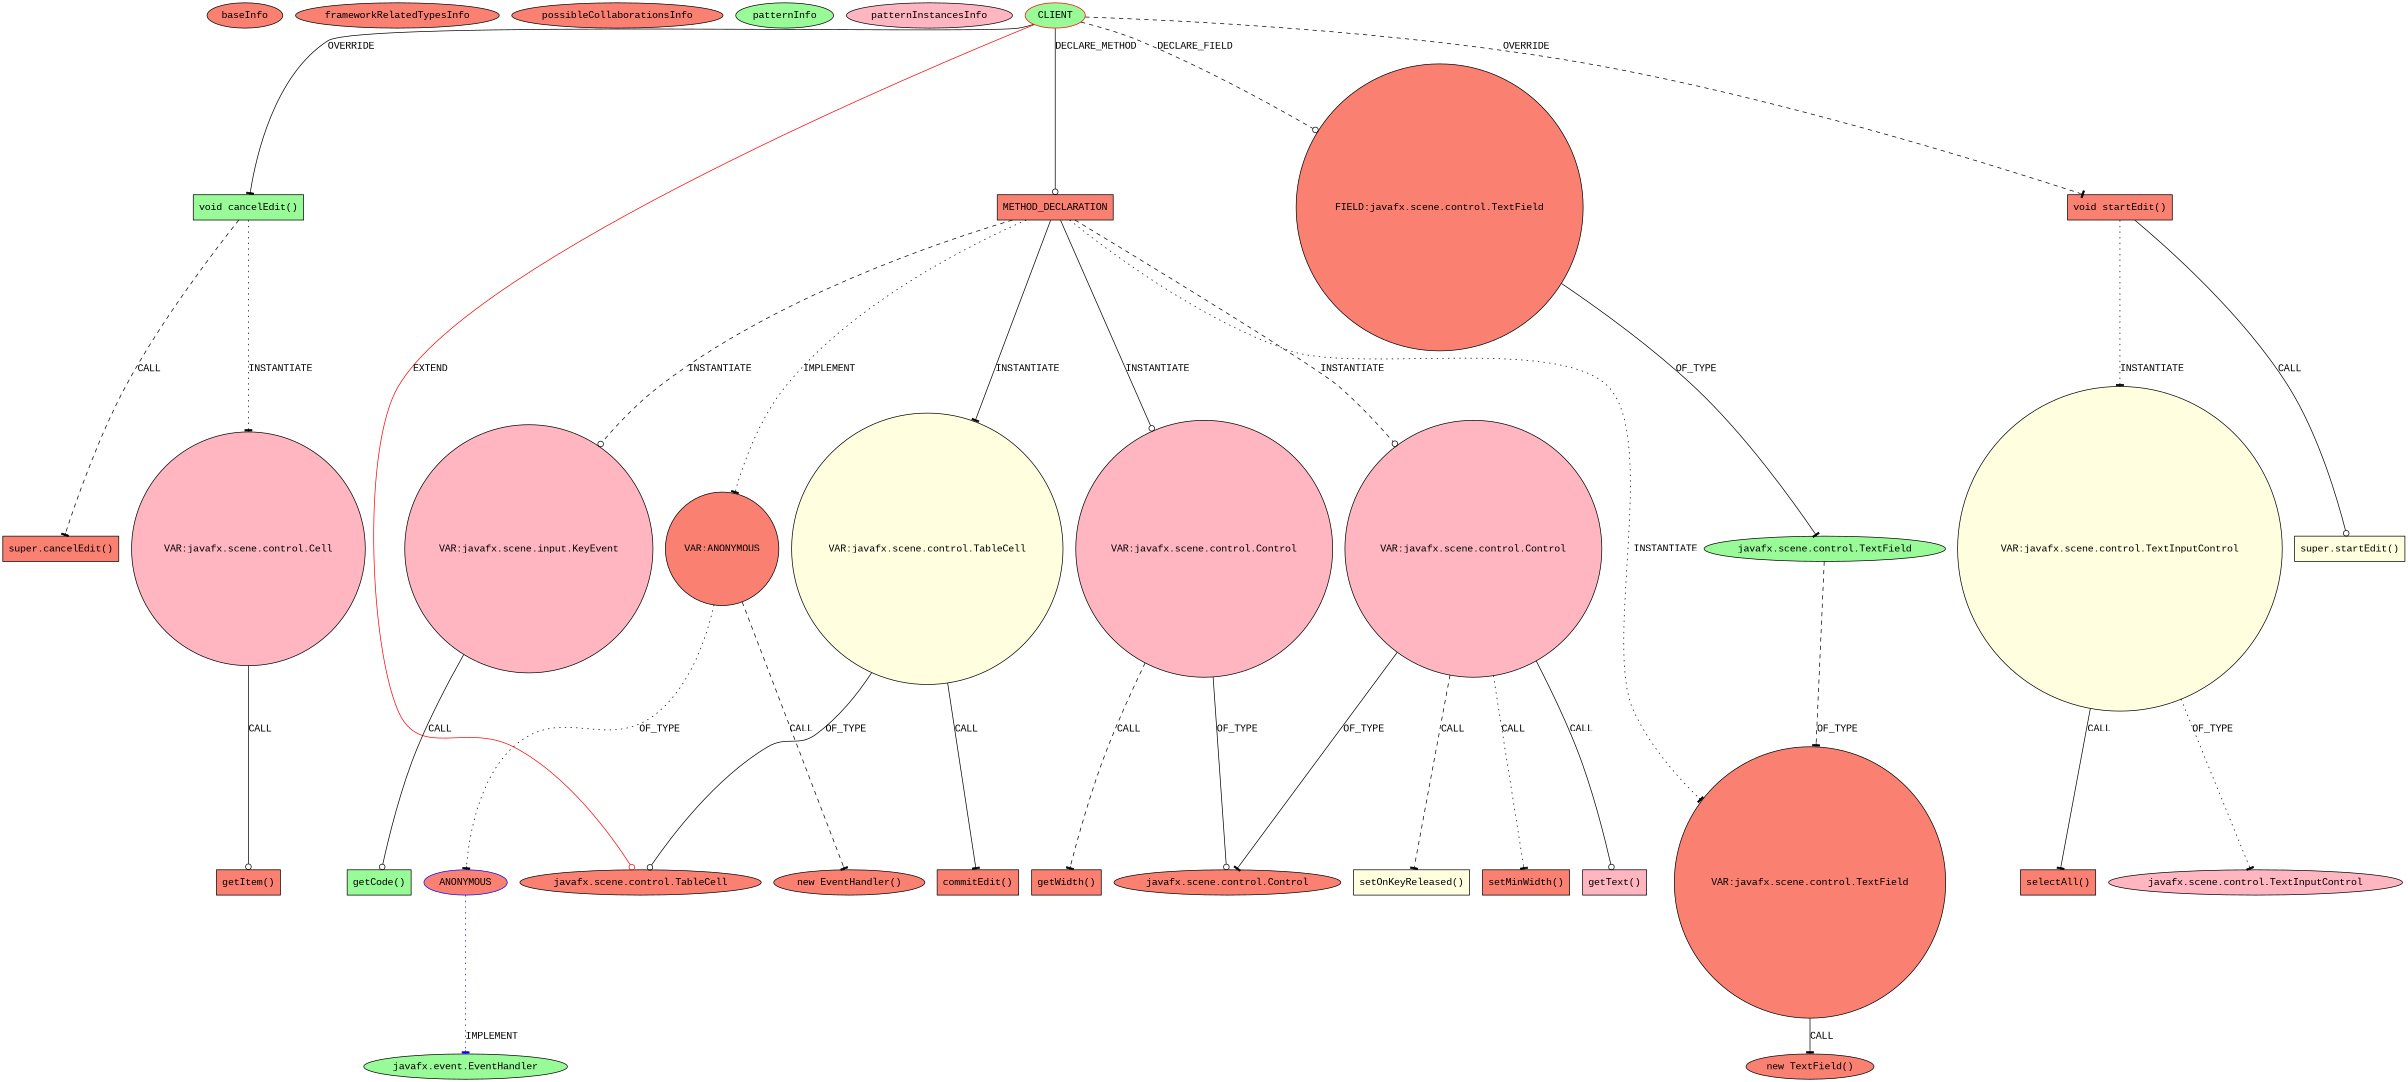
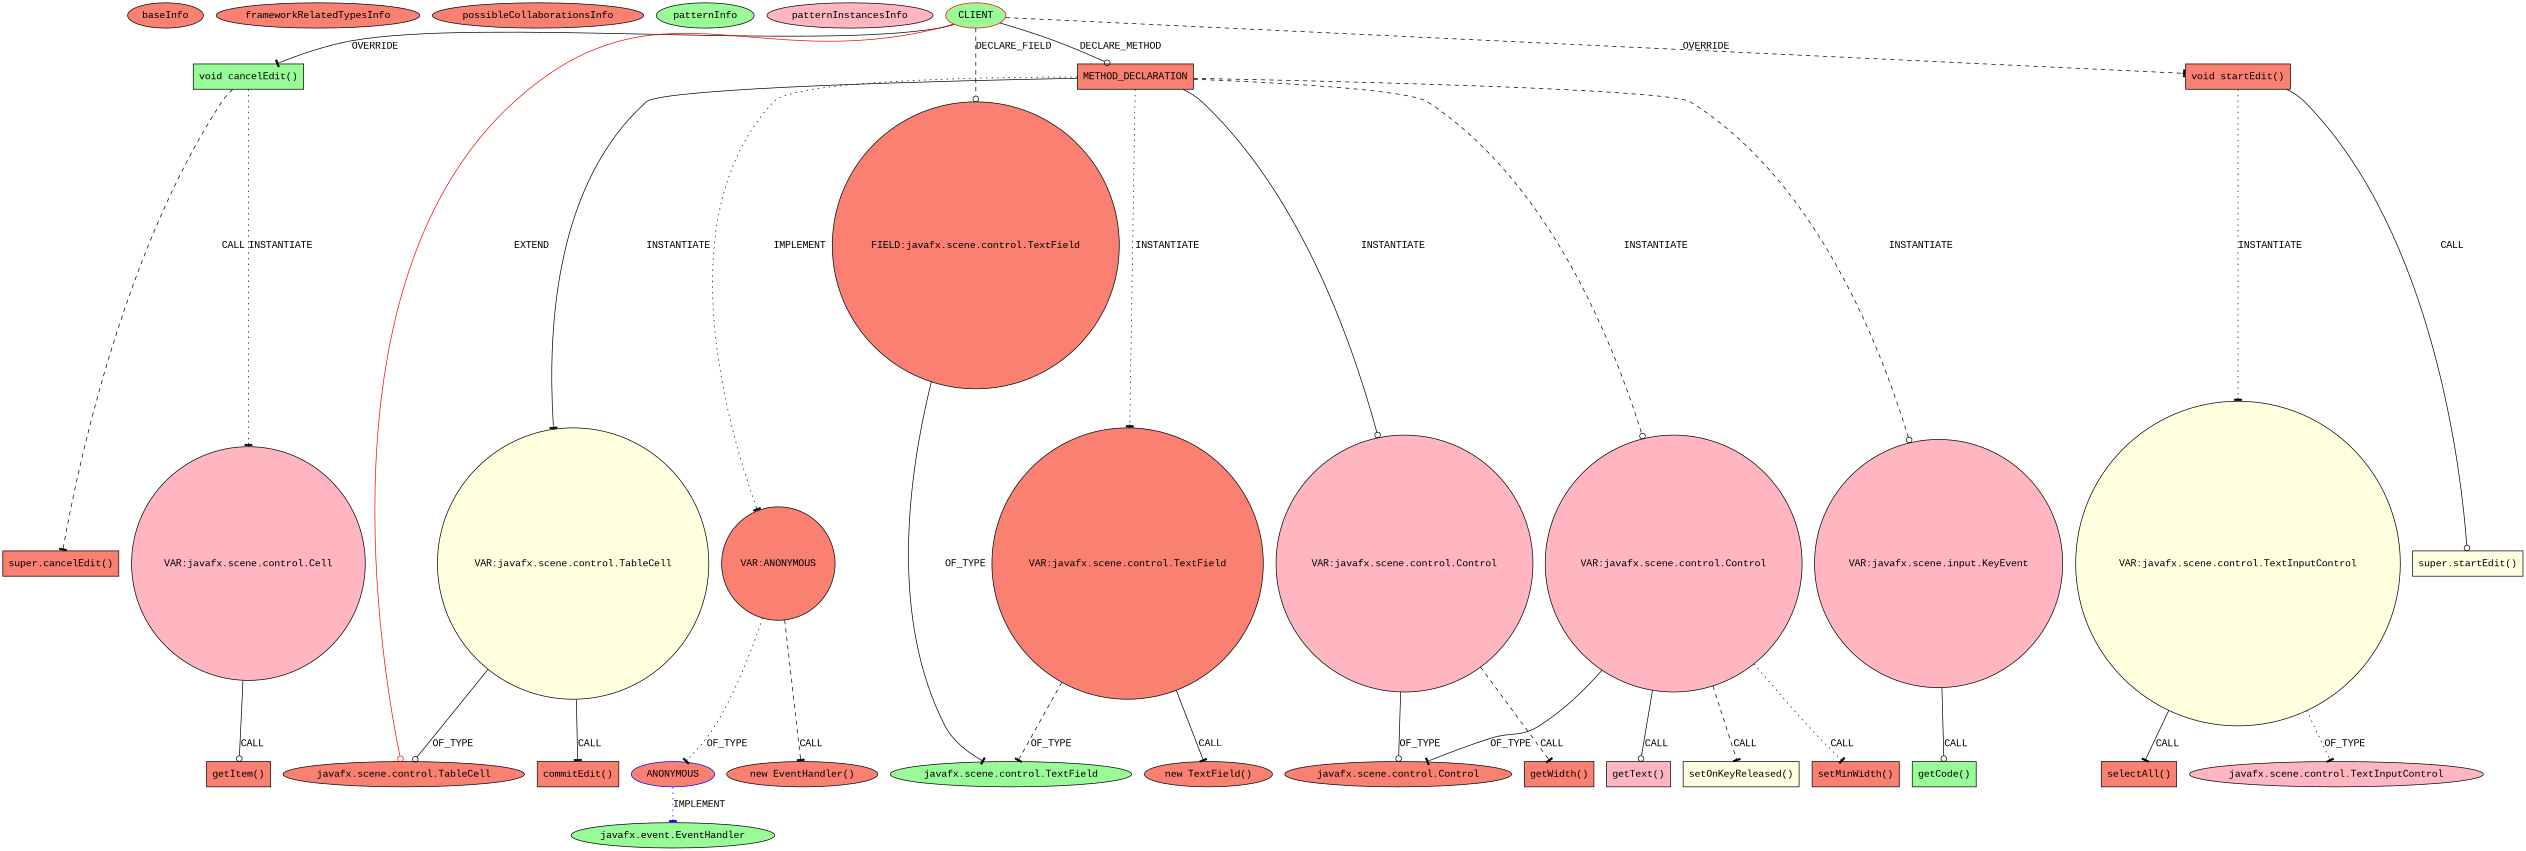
edge "javafx.scene.control.TextField" -> "VAR:javafx.scene.control.TextField": reversed
